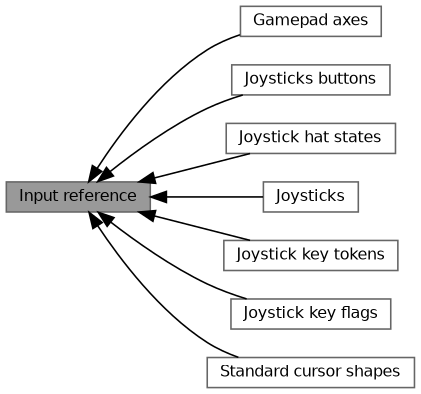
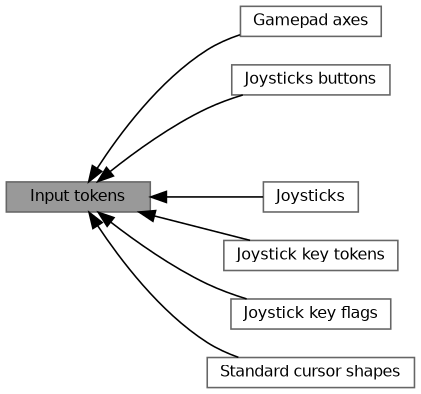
node "Joystick hat states": removed
node "Input reference": label "Input reference" -> "Input tokens"
